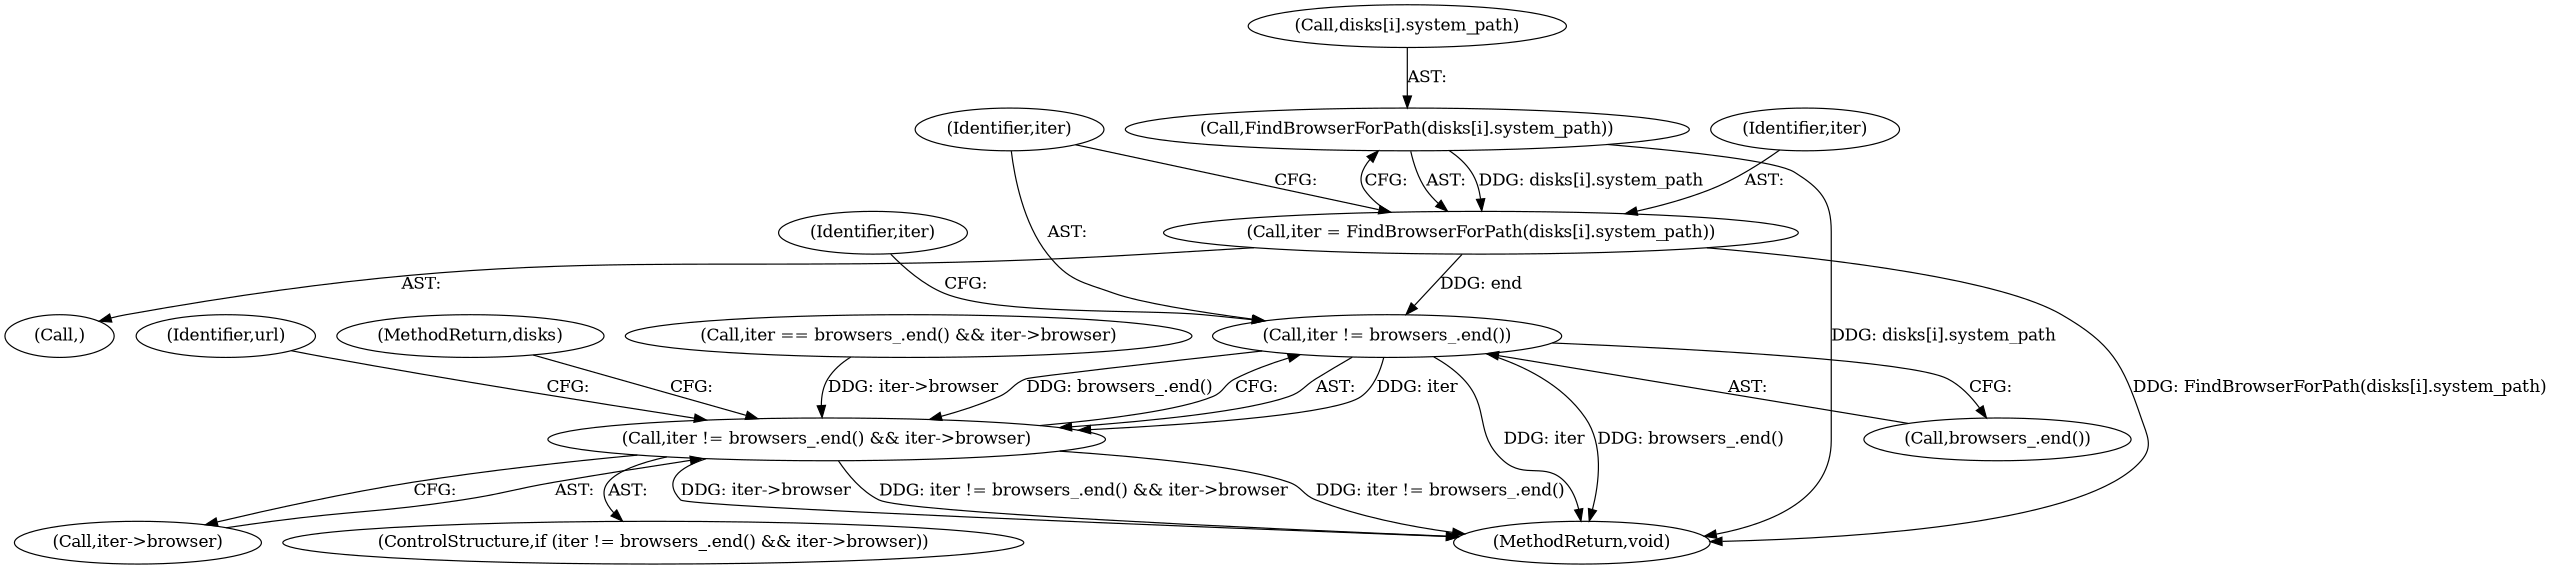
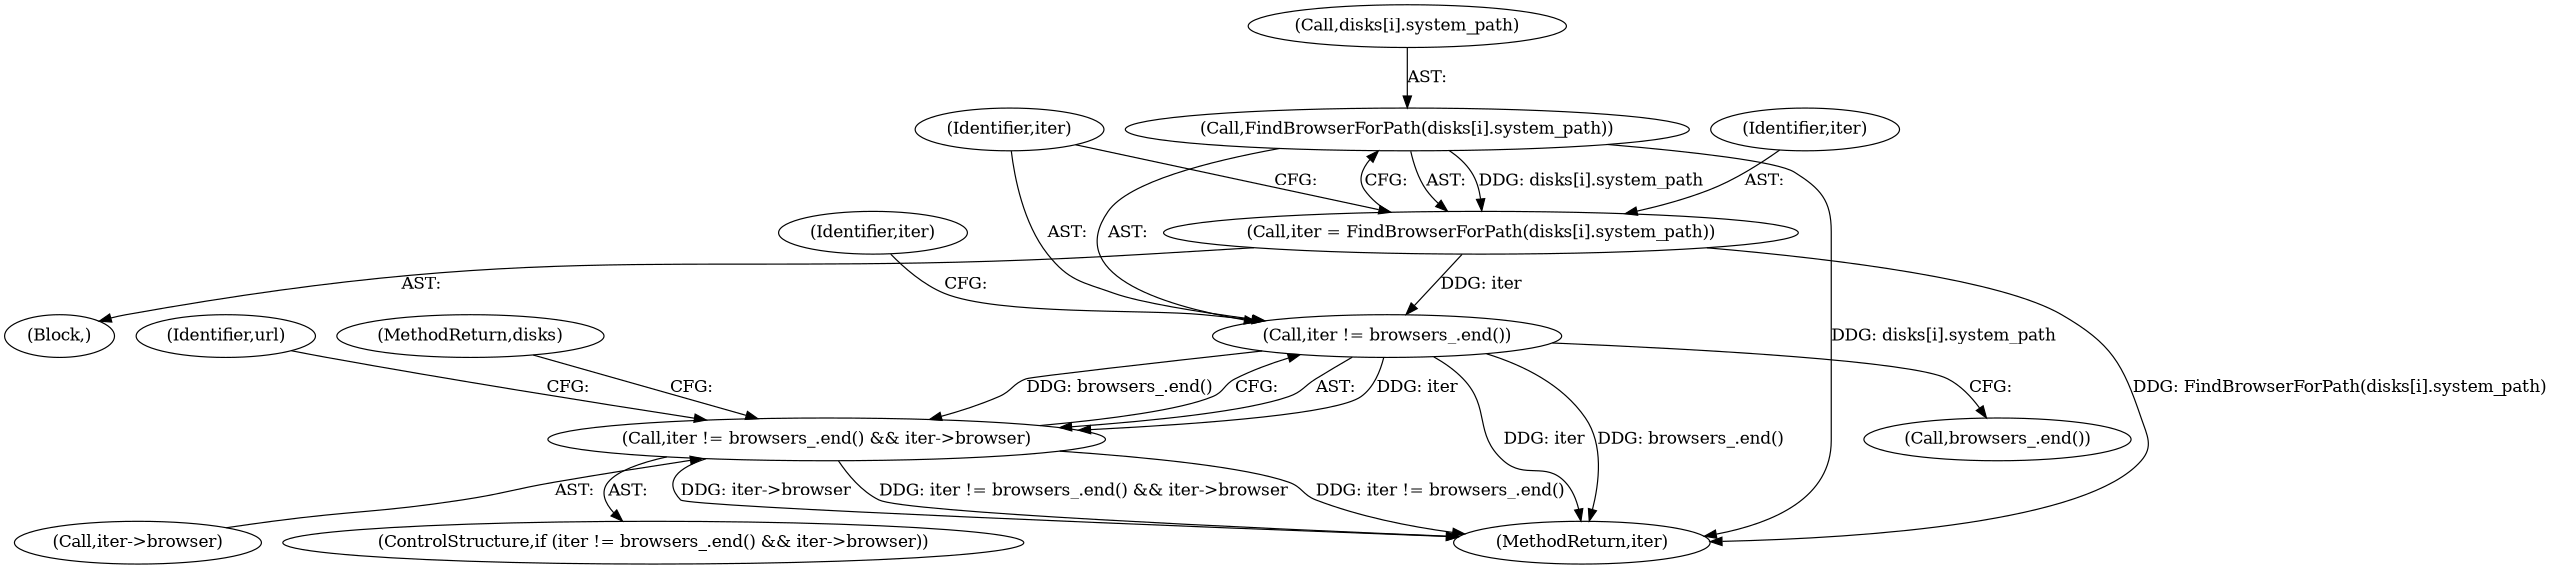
edge "(Call,iter = FindBrowserForPath(disks[i].system_path))" -> "(Call,iter != browsers_.end())": label "DDG: end" -> "DDG: iter"
node "(Call,)": label "(Call,)" -> "(Block,)"
node "(Call,iter == browsers_.end() && iter->browser)": removed
edge "(Call,browsers_.end())" -> "(Call,iter != browsers_.end())": now "(Call,FindBrowserForPath(disks[i].system_path))" -> "(Call,iter != browsers_.end())"
edge "(Call,iter != browsers_.end() && iter->browser)" -> "(Call,iter->browser)": removed, label "CFG:"
node "(MethodReturn,void)": label "(MethodReturn,void)" -> "(MethodReturn,iter)"
